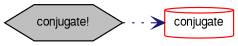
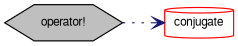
node "conjugate!": label "conjugate!" -> "operator!"
